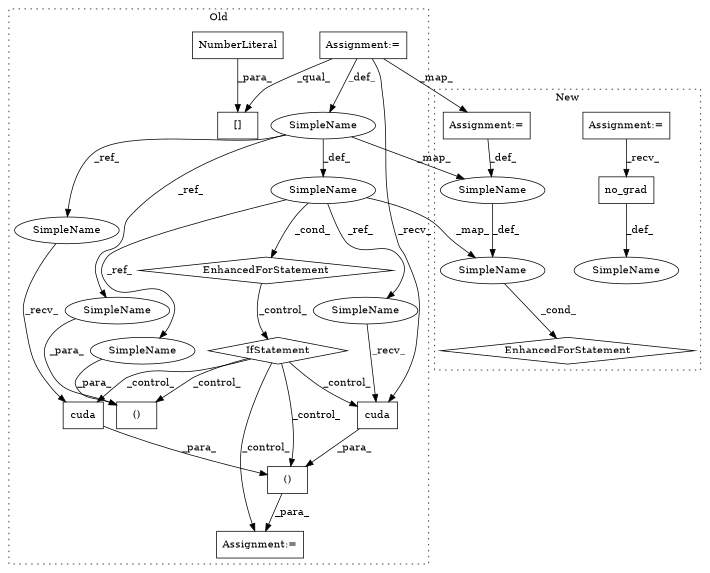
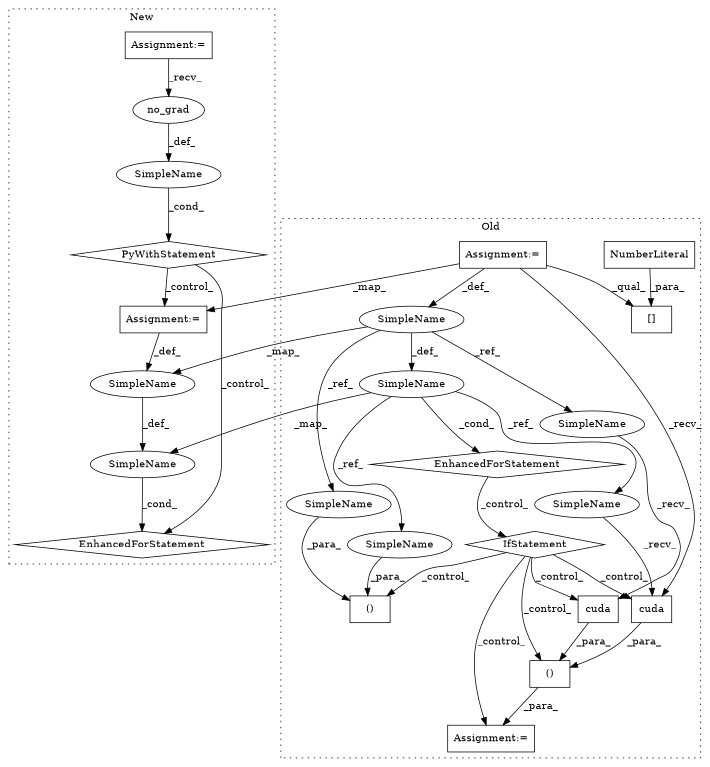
node "no_grad": shape box -> ellipse
node "PyWithStatement": added
